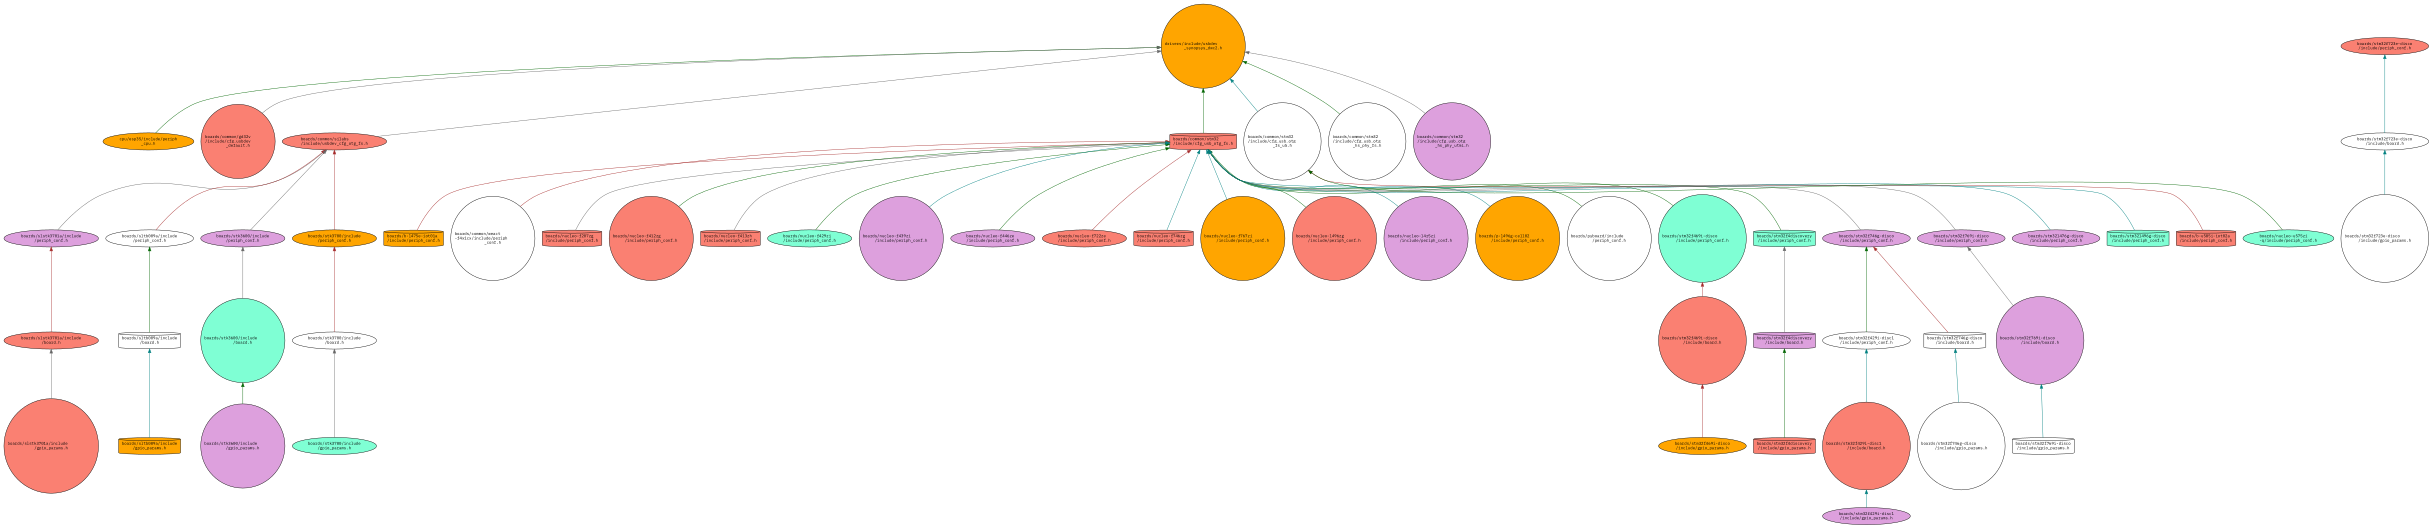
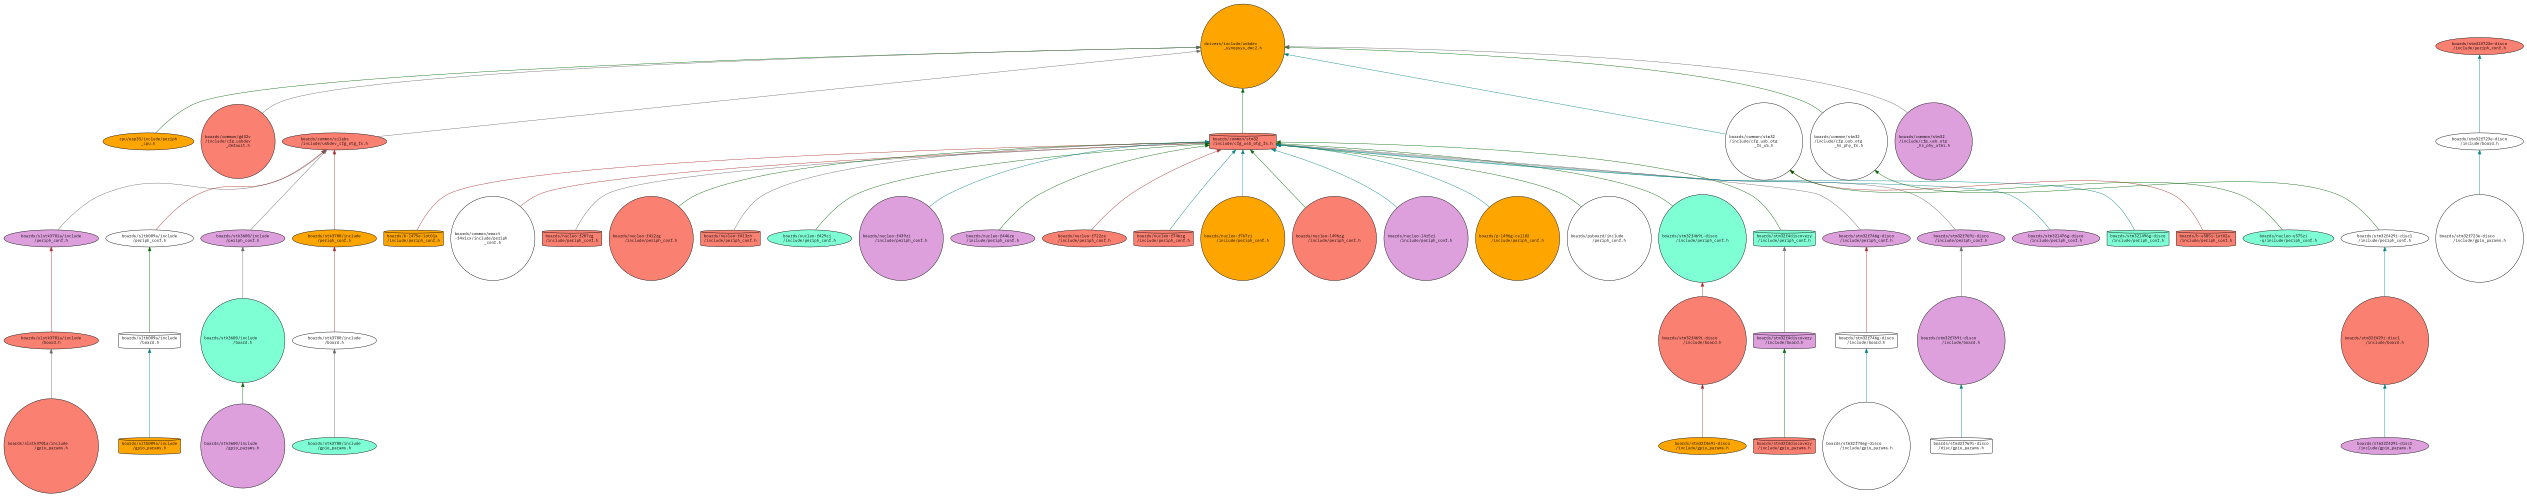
edge "boards/stm32f429i-disc1 /include/periph_conf.h" -> "boards/stm32f746g-disco /include/periph_conf.h": now "boards/stm32f429i-disc1 /include/periph_conf.h" -> "boards/common/stm32 /include/cfg_usb_otg _hs_phy_fs.h"
node "boards/stm32f769i-disco /include/gpio_params.h": label "boards/stm32f769i-disco /include/gpio_params.h" -> "boards/stm32f769i-disco /disc/gpio_params.h"
